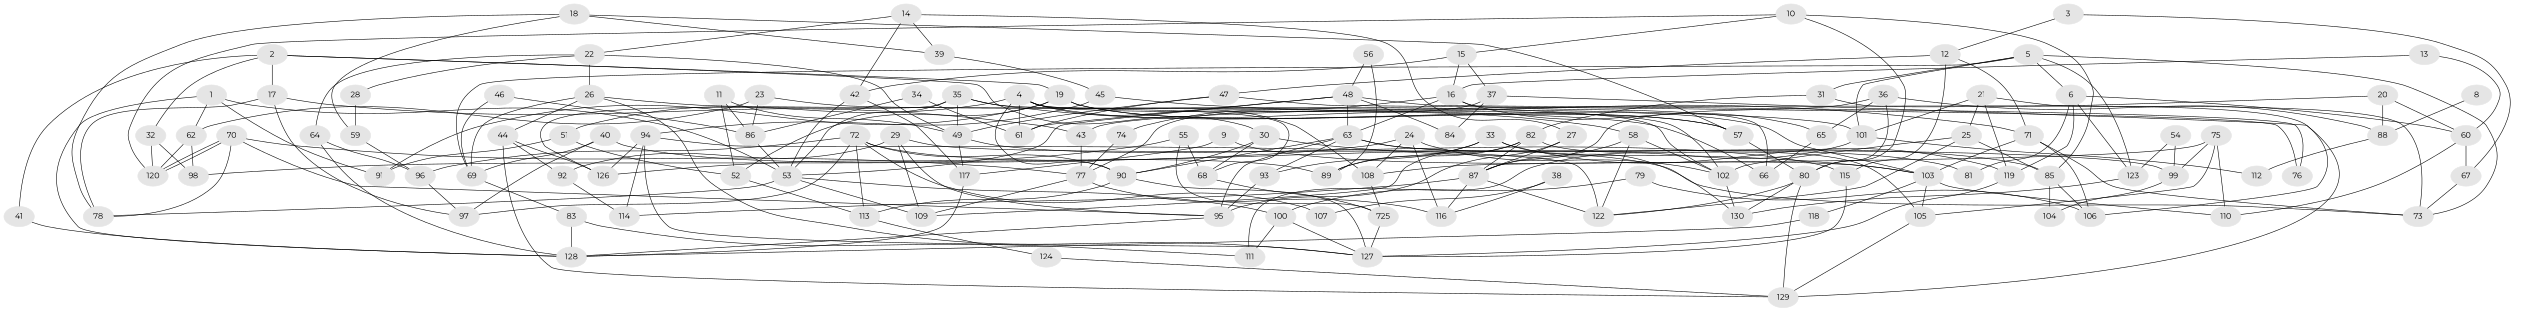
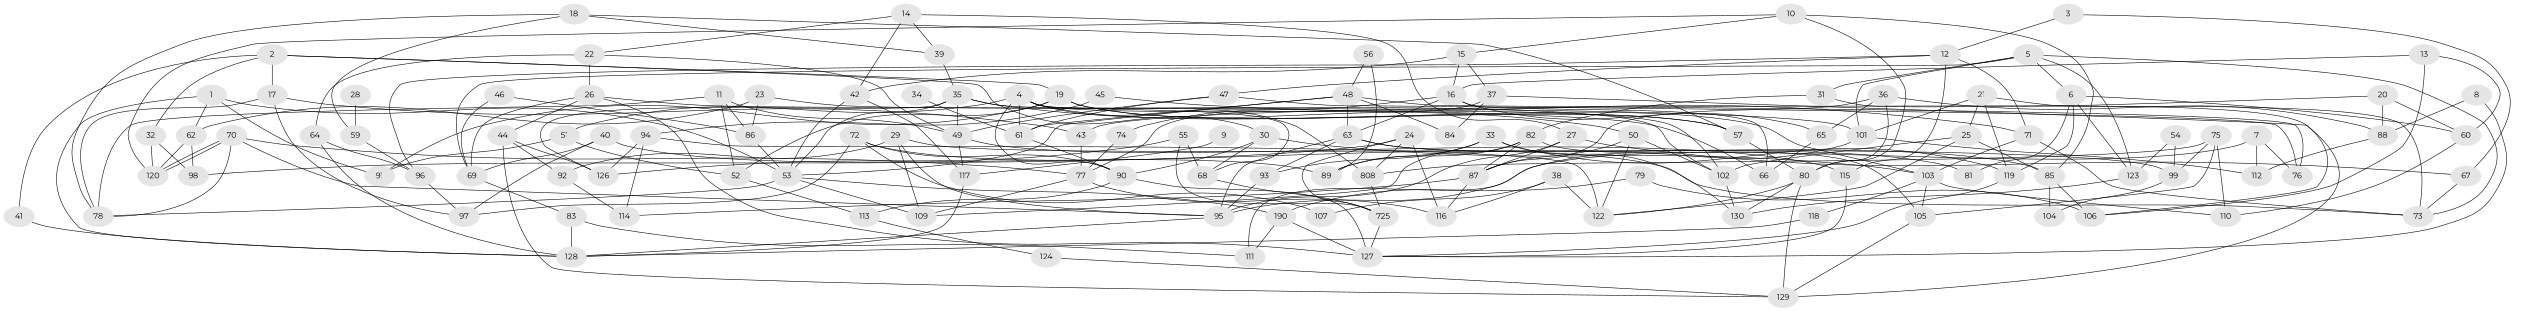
edge "39" -- "45": now "39" -- "35"
edge "22" -- "28": removed
edge "11" -- "78": added
edge "34" -- "86": removed
node "58": label "58" -> "50"
node "7": added
edge "72" -- "96": now "12" -- "96"
edge "63" -- "90": now "61" -- "90"
edge "60" -- "67": now "27" -- "67"
edge "24" -- "102": now "24" -- "725"
edge "9" -- "103": removed
edge "71" -- "106": now "13" -- "106"
edge "72" -- "113": removed
node "108": label "108" -> "808"
edge "87" -- "122": now "38" -- "122"
node "100": label "100" -> "190"
edge "94" -- "127": now "8" -- "127"
